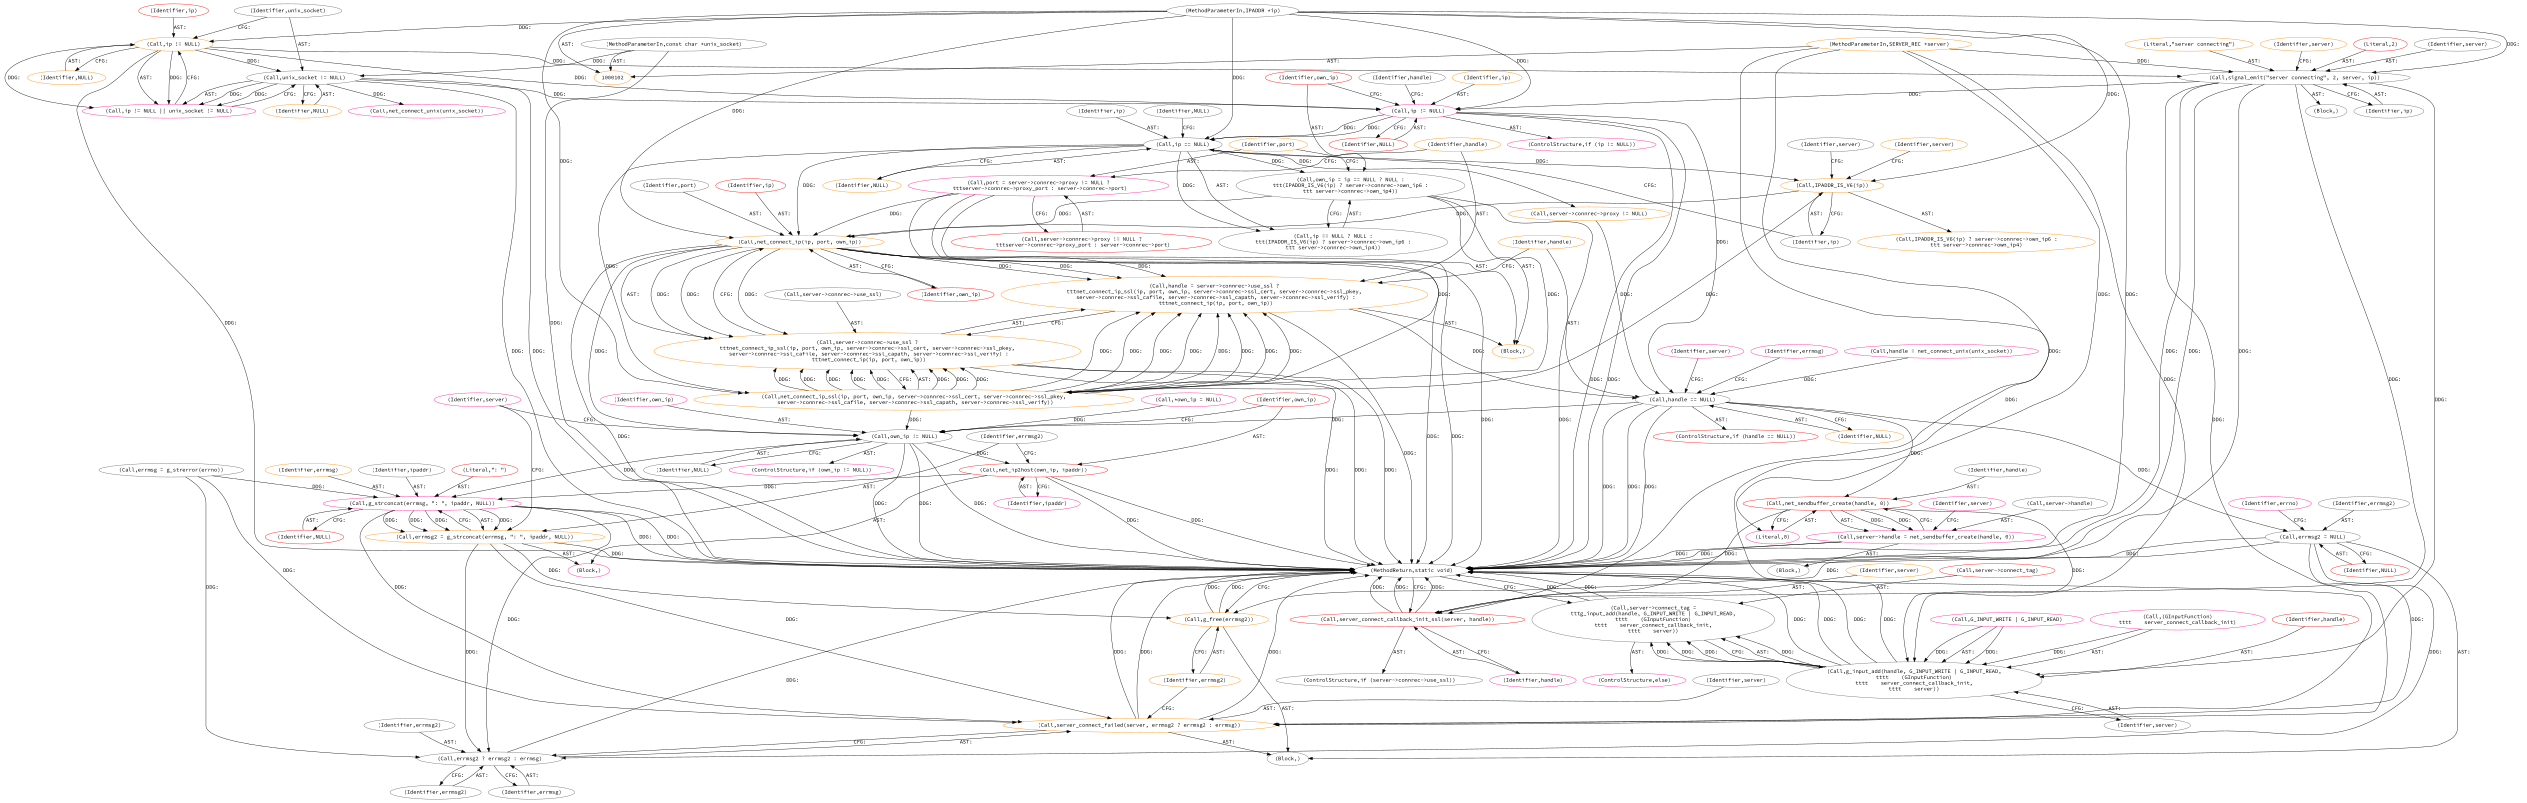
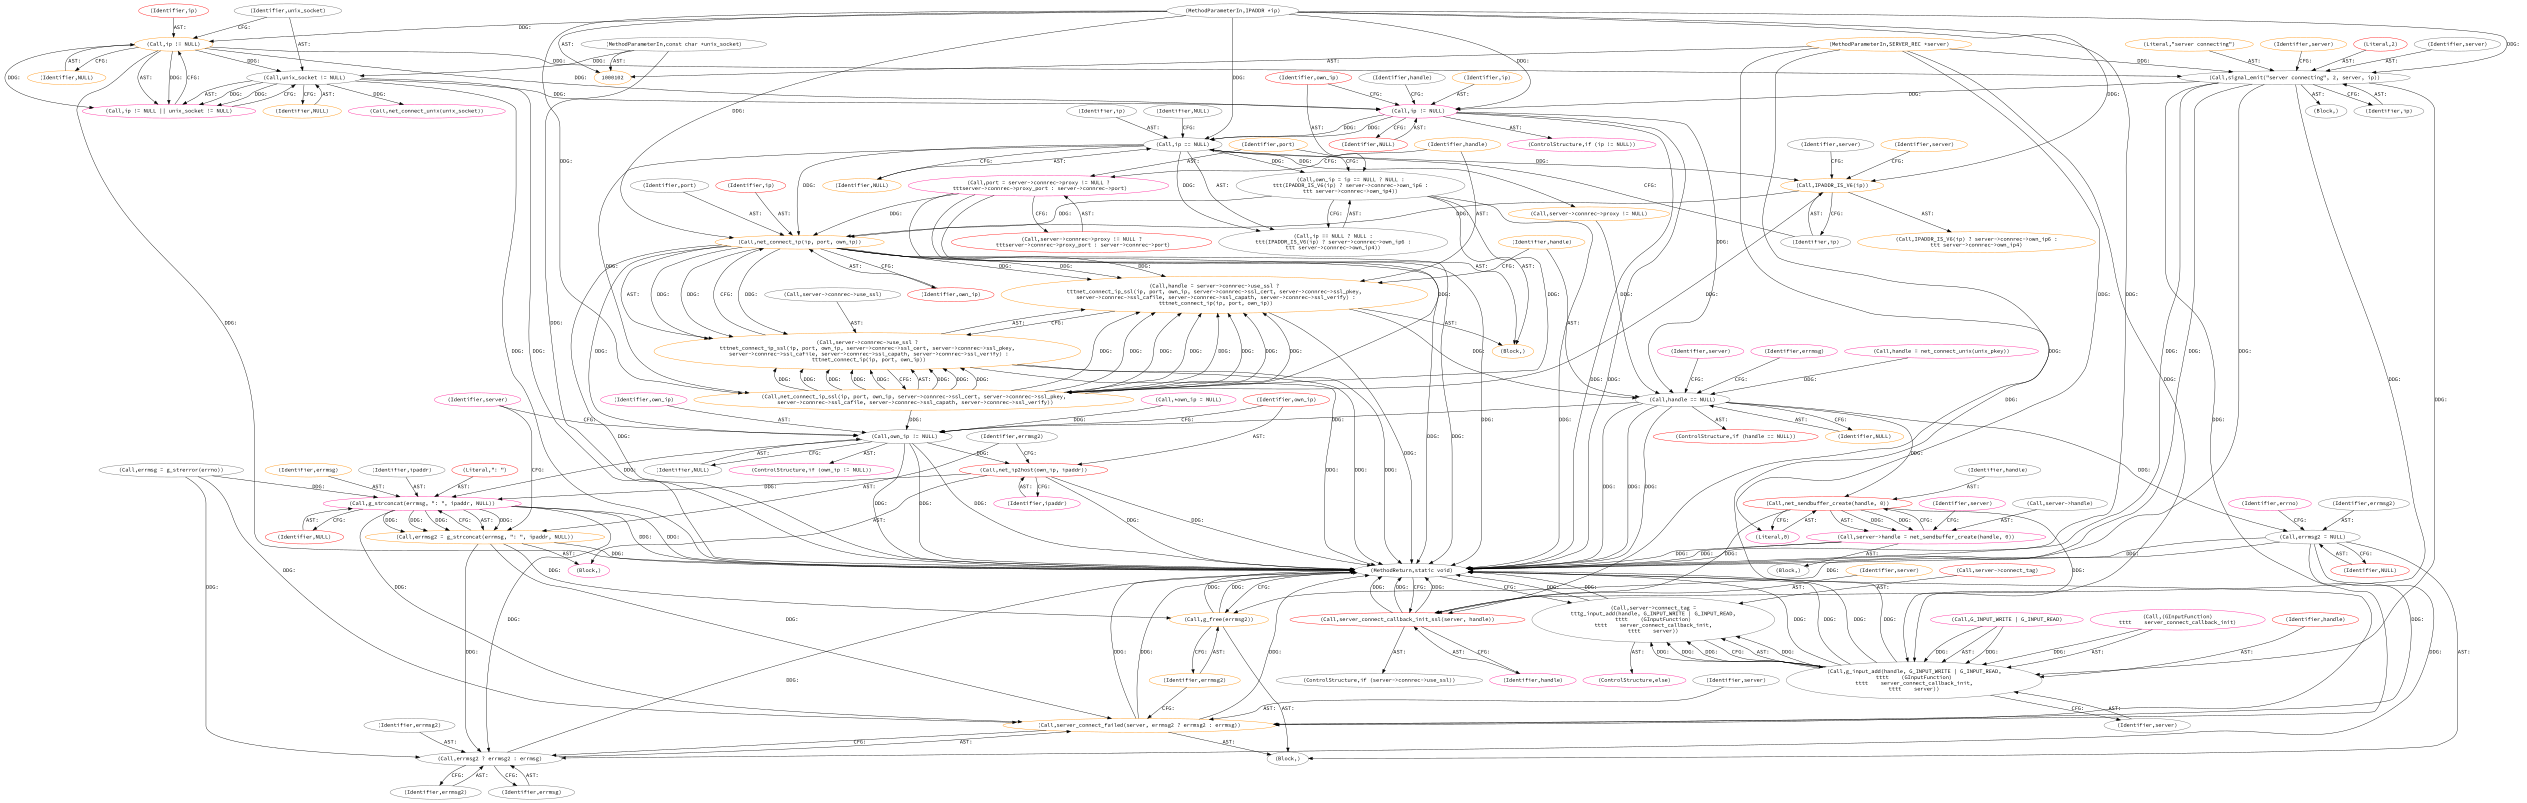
node "(Call,handle = net_connect_unix(unix_socket))": label "(Call,handle = net_connect_unix(unix_socket))" -> "(Call,handle = net_connect_unix(unix_pkey))"
